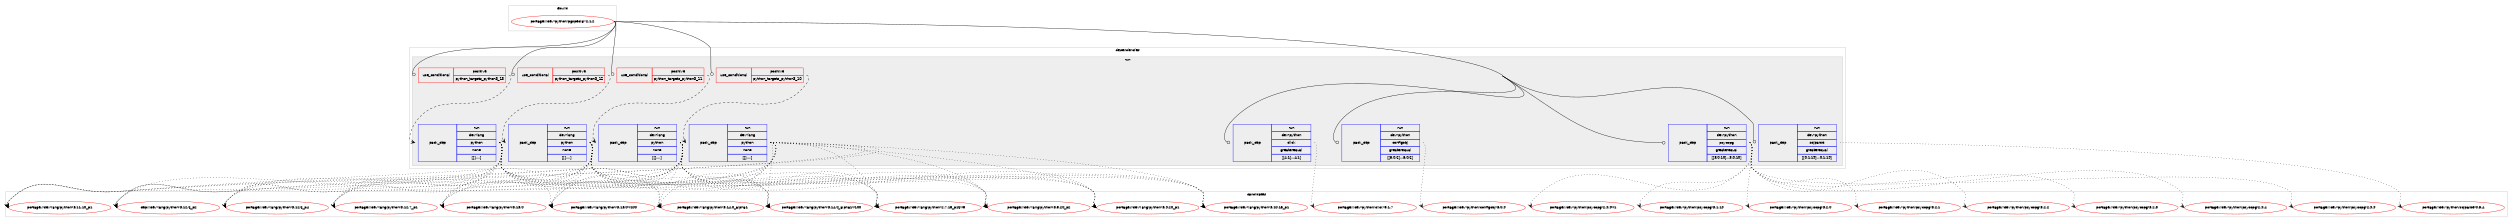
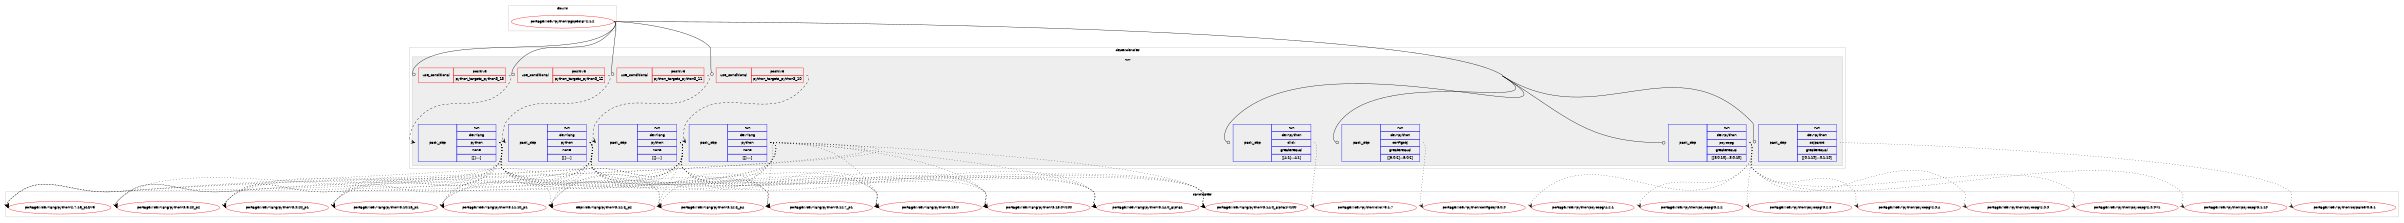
node "portage://dev-python/psycopg-3.2.0": removed
node "portage://dev-python/psycopg-3.2.1": label "portage://dev-python/psycopg-3.2.1" -> "portage://dev-python/psycopg-4.2.1"
node "portage://dev-python/sqlparse-0.5.4": label "portage://dev-python/sqlparse-0.5.4" -> "portage://dev-python/sqlparse-0.5.1"
